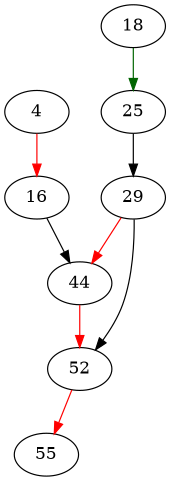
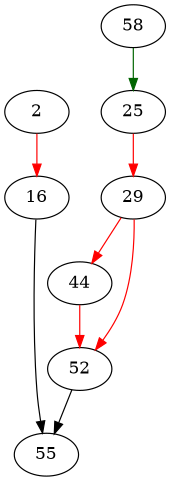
node "18": label "18" -> "58"
node "4": label "4" -> "2"
edge "25" -> "29": color black -> red
edge "16" -> "44": now "16" -> "55"
edge "29" -> "52": color black -> red
edge "52" -> "55": color red -> black
